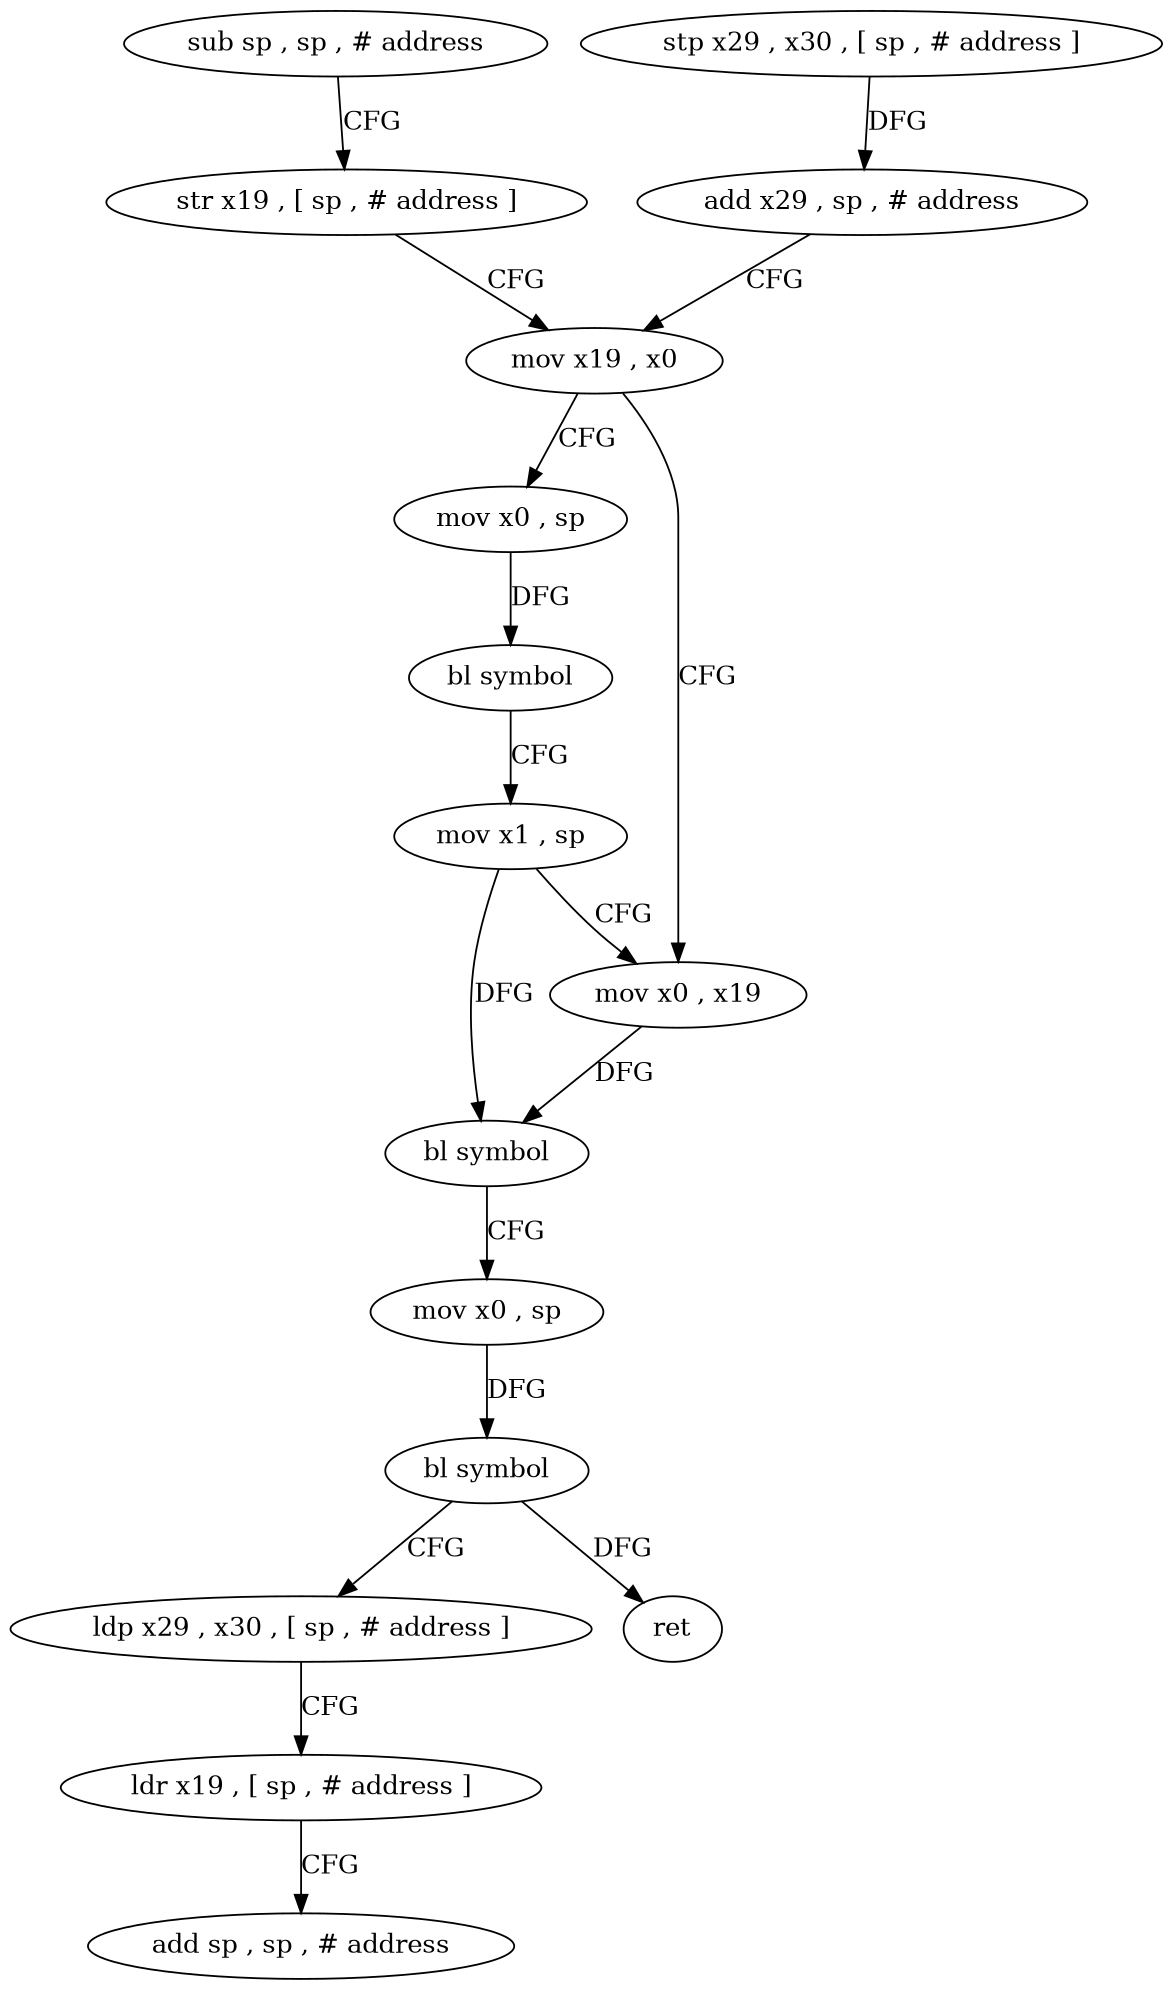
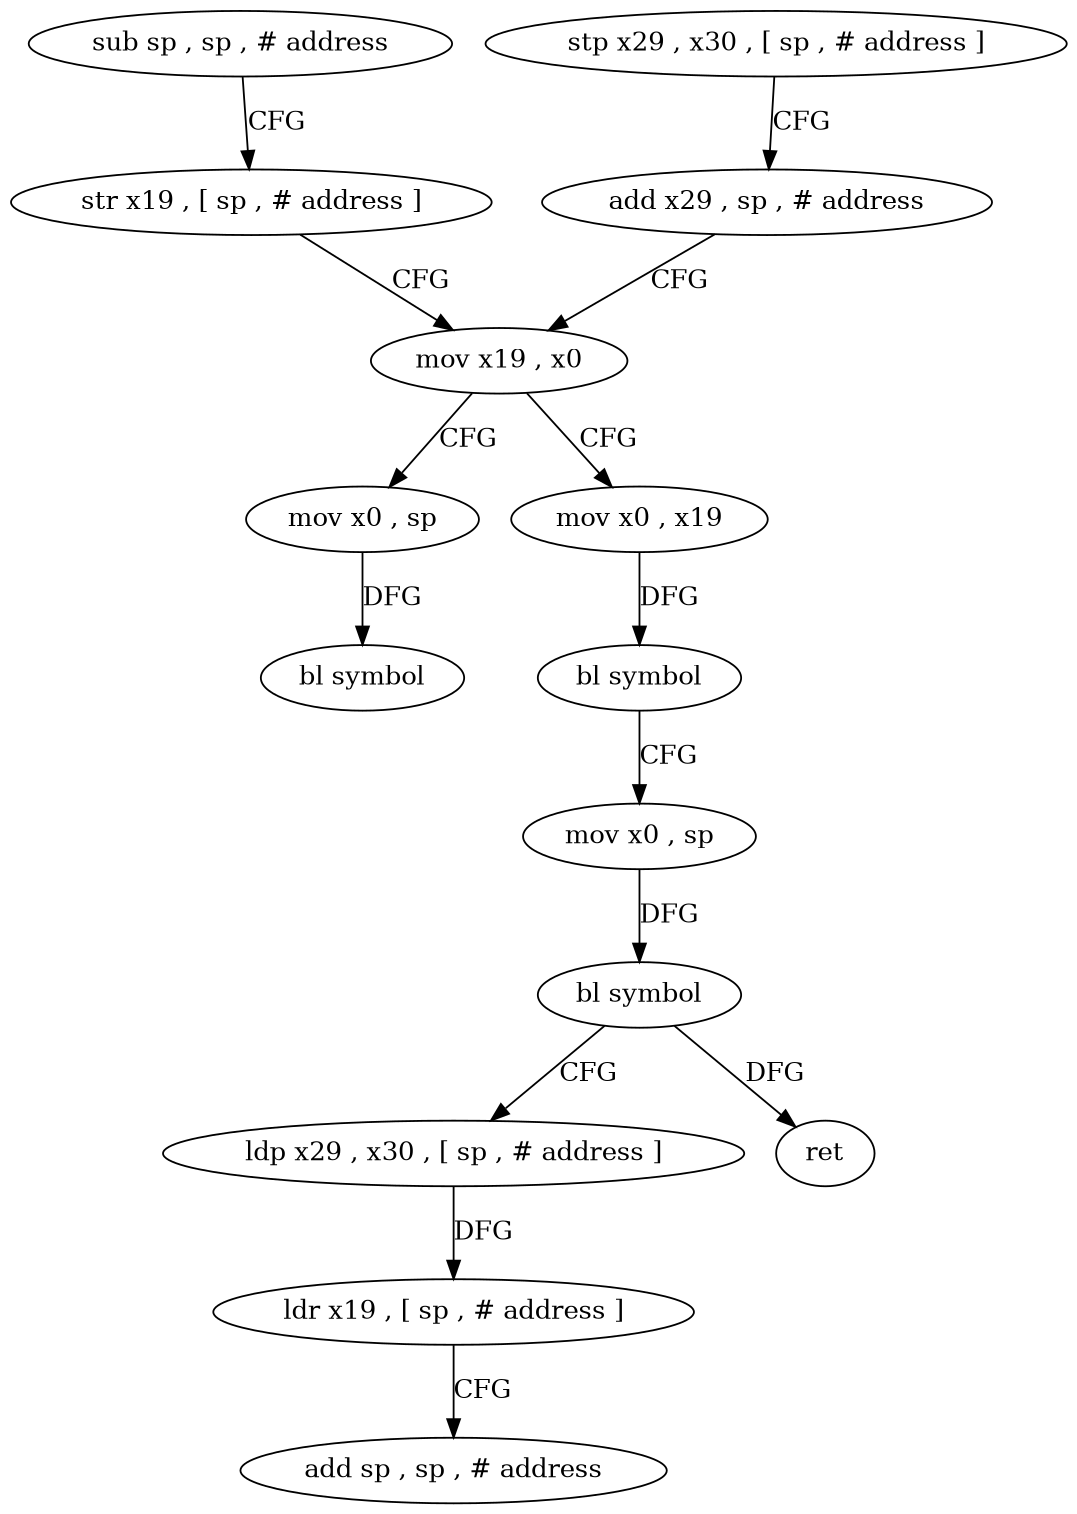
edge "stp x29 , x30 , [ sp , # address ]" -> "add x29 , sp , # address": label "DFG" -> "CFG"
node "mov x1 , sp": removed
edge "ldp x29 , x30 , [ sp , # address ]" -> "ldr x19 , [ sp , # address ]": label "CFG" -> "DFG"
